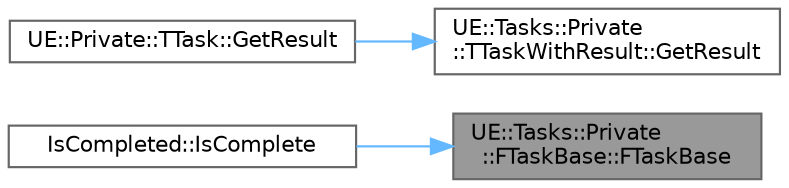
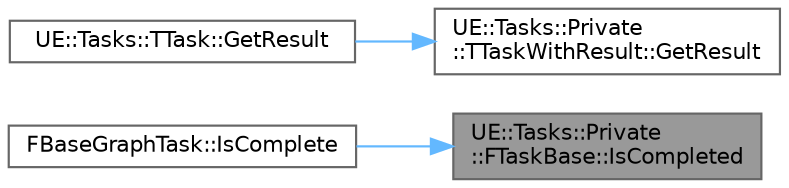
node "UE::Private::TTask::GetResult": label "UE::Private::TTask::GetResult" -> "UE::Tasks::TTask::GetResult"
node "IsCompleted::IsComplete": label "IsCompleted::IsComplete" -> "FBaseGraphTask::IsComplete"
node "UE::Tasks::Private ::FTaskBase::FTaskBase": label "UE::Tasks::Private ::FTaskBase::FTaskBase" -> "UE::Tasks::Private ::FTaskBase::IsCompleted"
